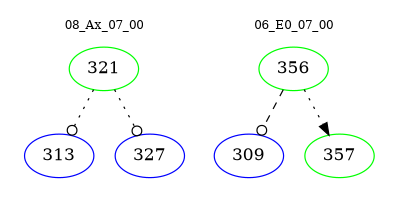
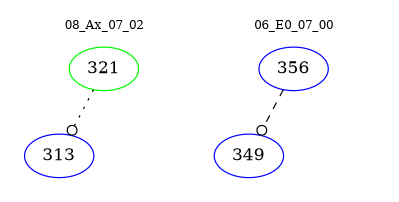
cluster "08_Ax_07_00": label "08_Ax_07_00" -> "08_Ax_07_02"
node "356": color green -> blue
node "327": removed
node "309": label "309" -> "349"
node "357": removed
